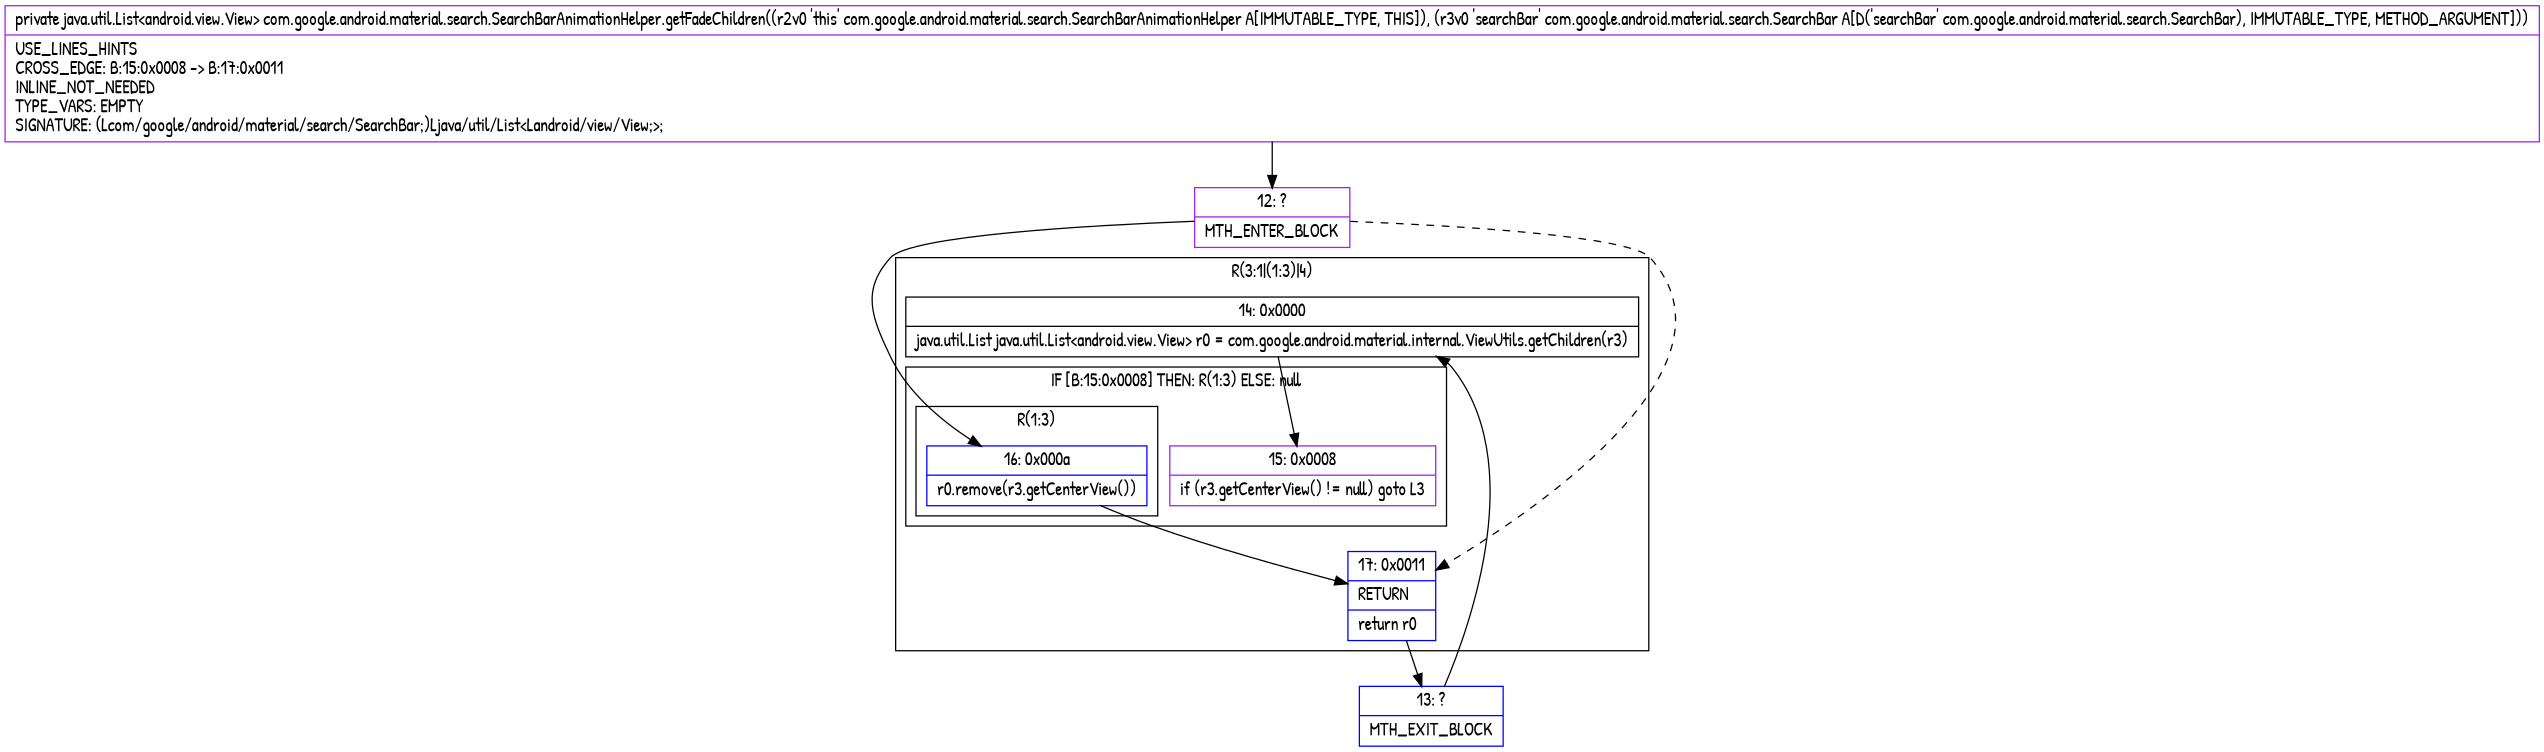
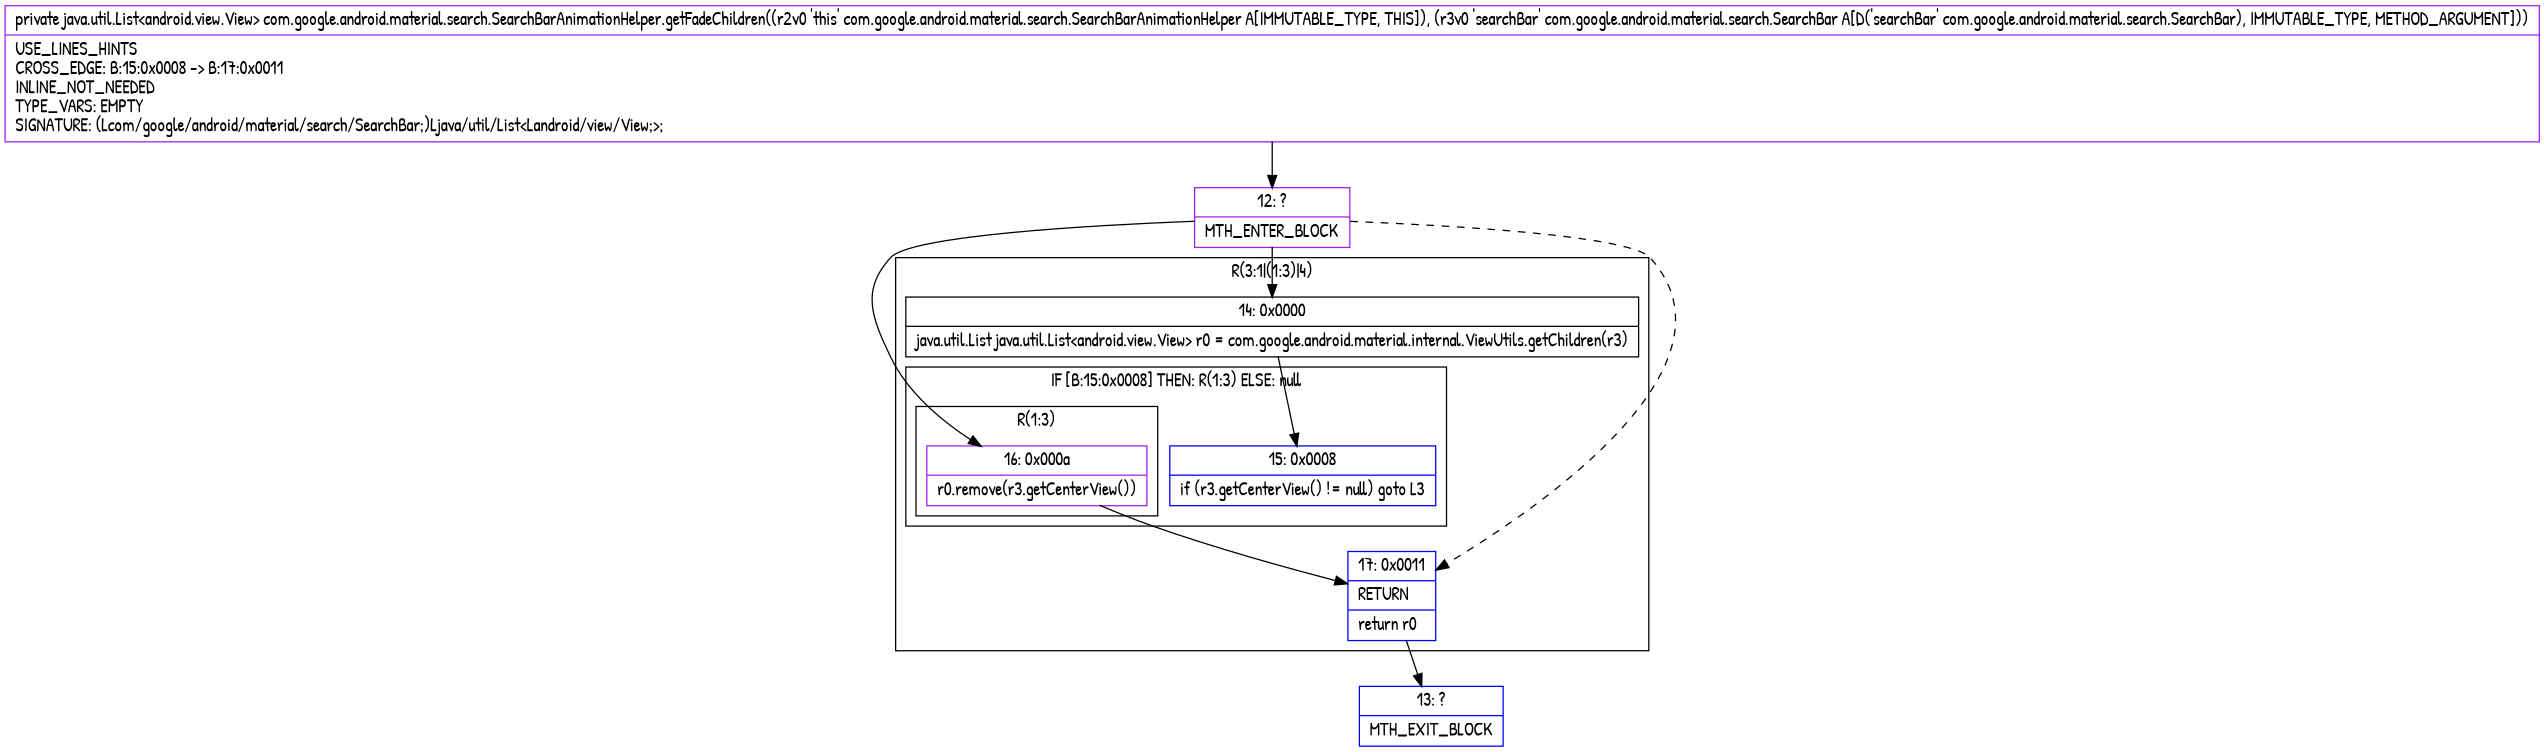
node "16: 0x000a": color blue -> purple
node "15: 0x0008": color purple -> blue
edge "13: ?" -> "14: 0x0000": now "12: ?" -> "14: 0x0000"
